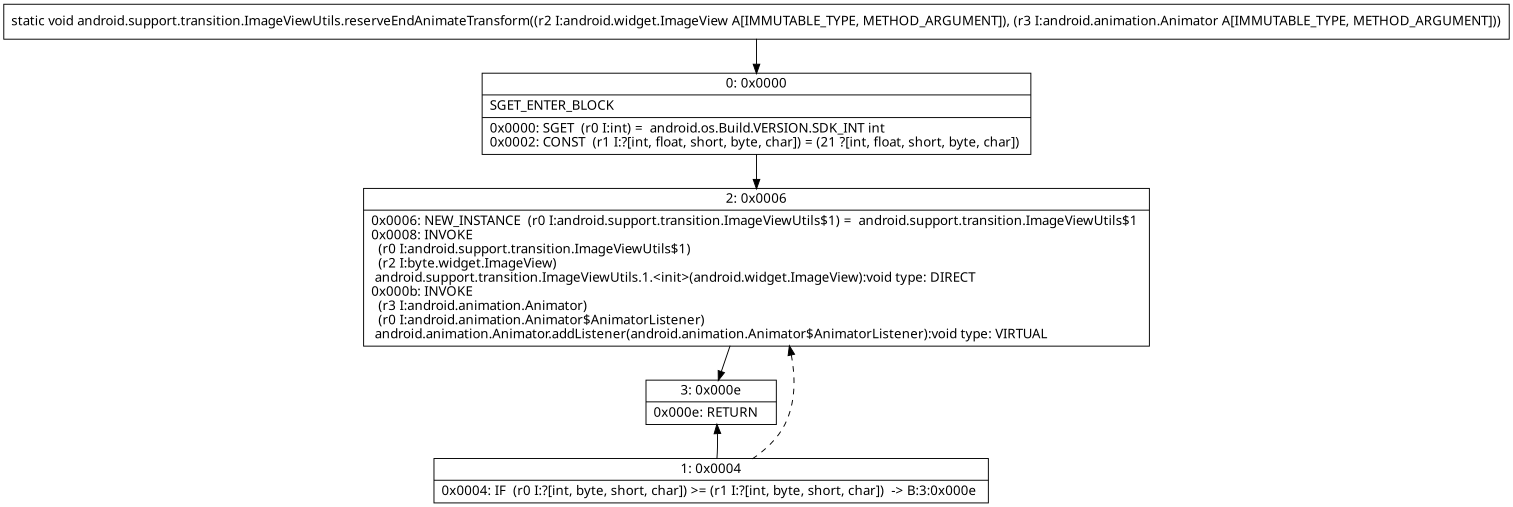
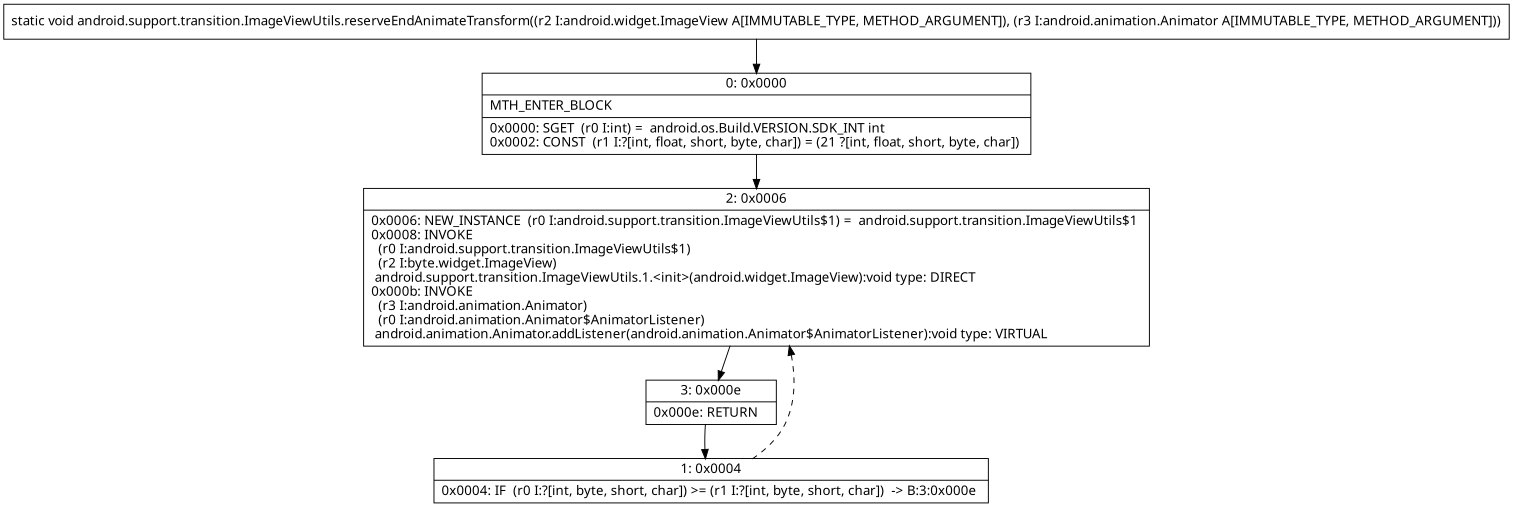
node "0: 0x0000": text "SGET_ENTER_BLOCK" -> "MTH_ENTER_BLOCK"
edge "1: 0x0004" -> "3: 0x000e": reversed
